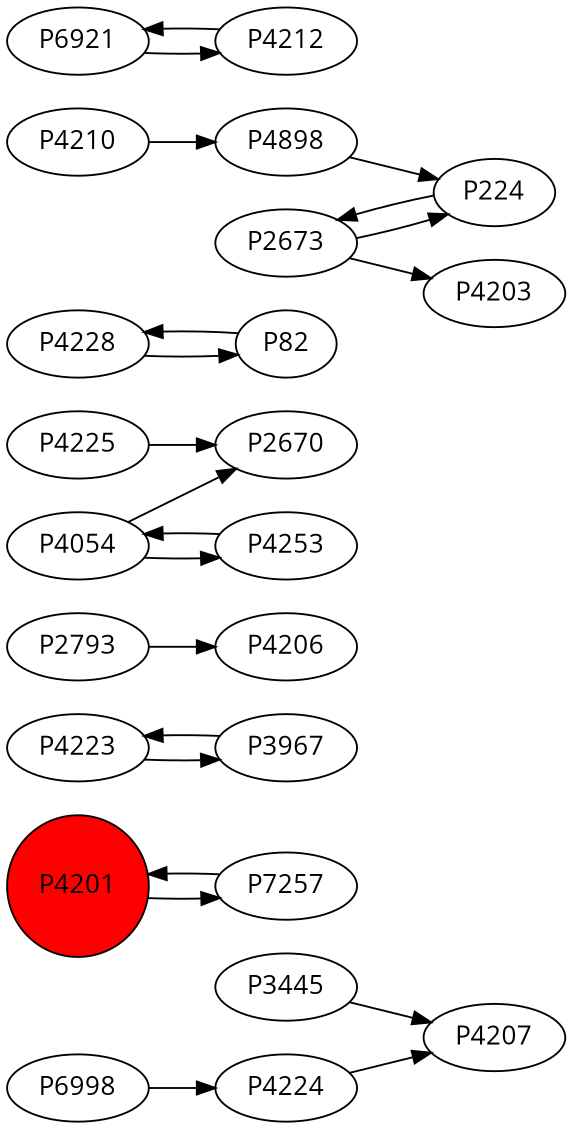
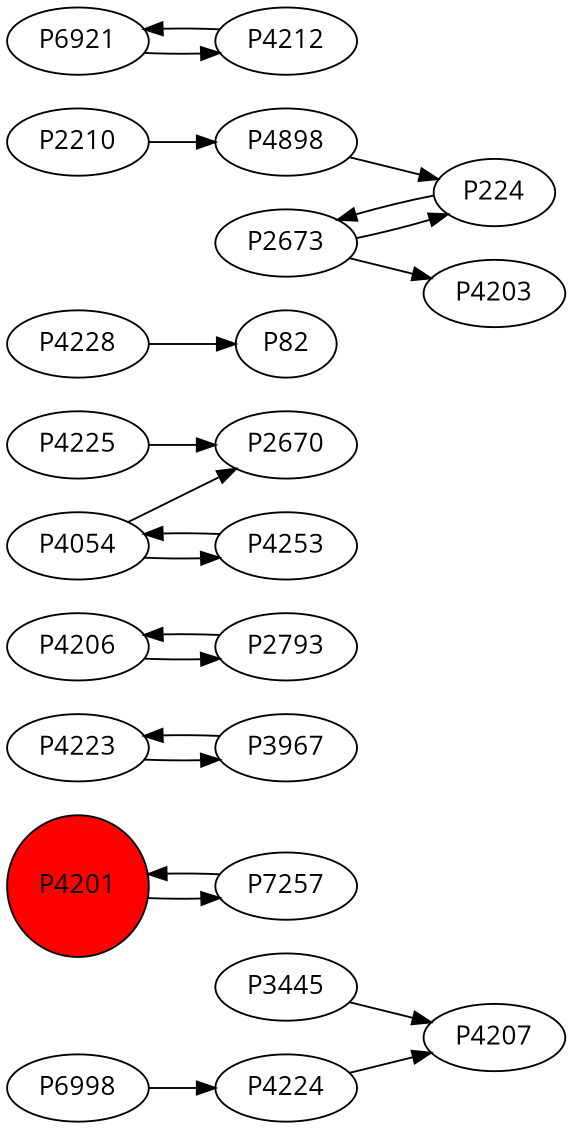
node "P4210": label "P4210" -> "P2210"
edge "P82" -> "P4228": removed
edge "P4206" -> "P2793": added
